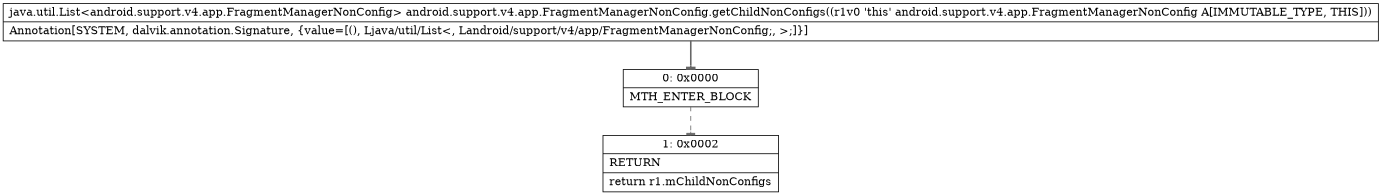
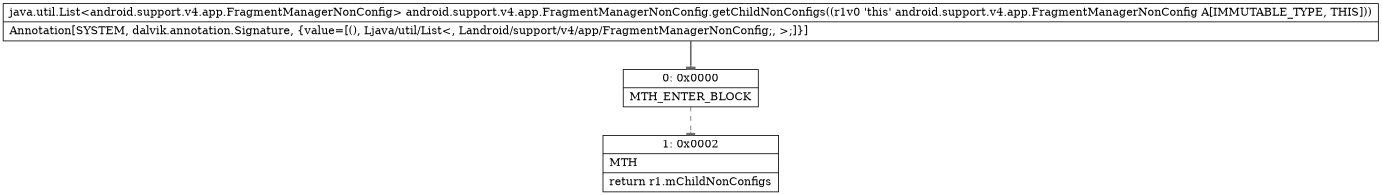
node "1: 0x0002": text "RETURN" -> "MTH"
